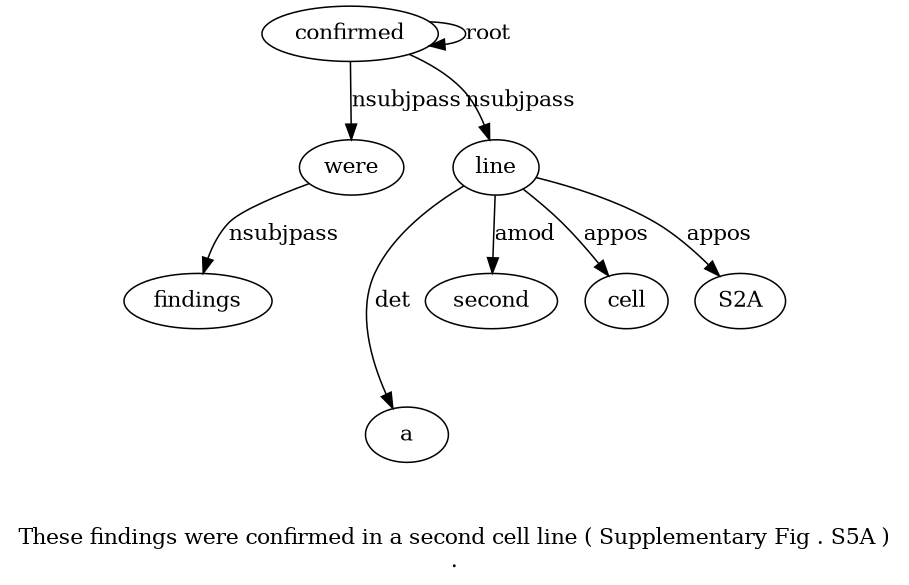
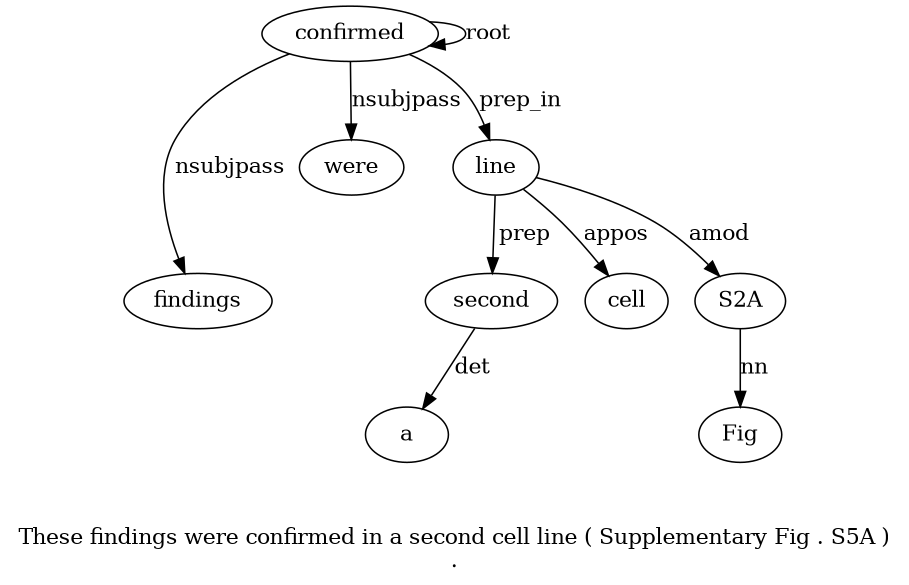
edge "confirmed" -> "line": label "nsubjpass" -> "prep_in"
edge "were" -> "findings": now "confirmed" -> "findings"
edge "line" -> "second": label "amod" -> "prep"
edge "line" -> "S2A": label "appos" -> "amod"
edge "line" -> "a": now "second" -> "a"
node "Fig": added
